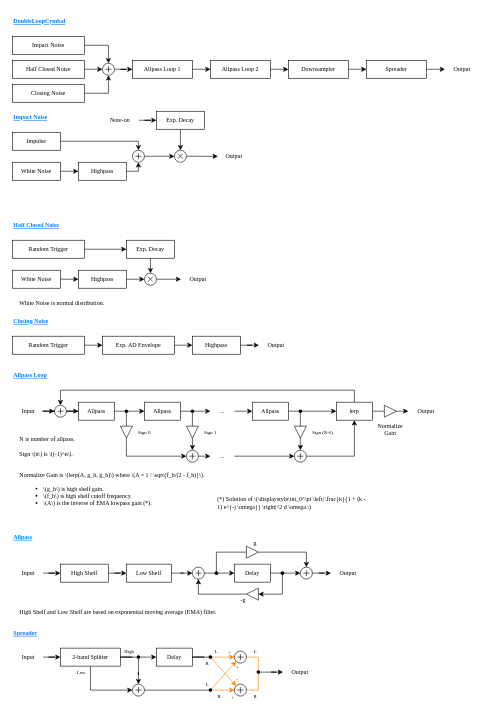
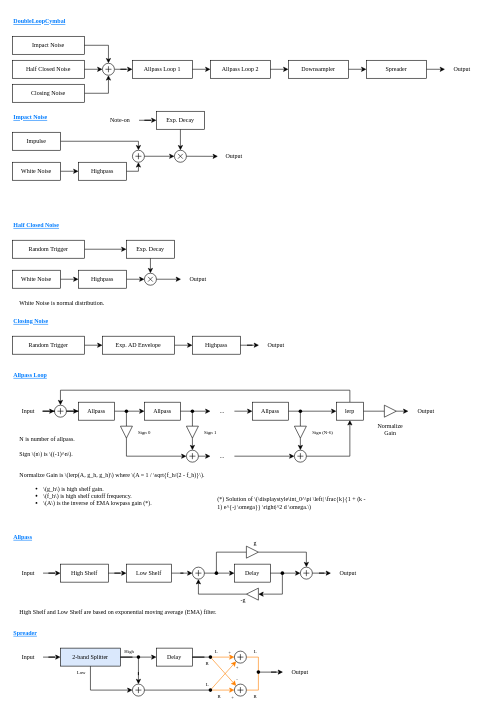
node "lerp": size 36x18 -> 27x18
node "2-band Splitter": fillcolor #ffffff -> #dae8fc
